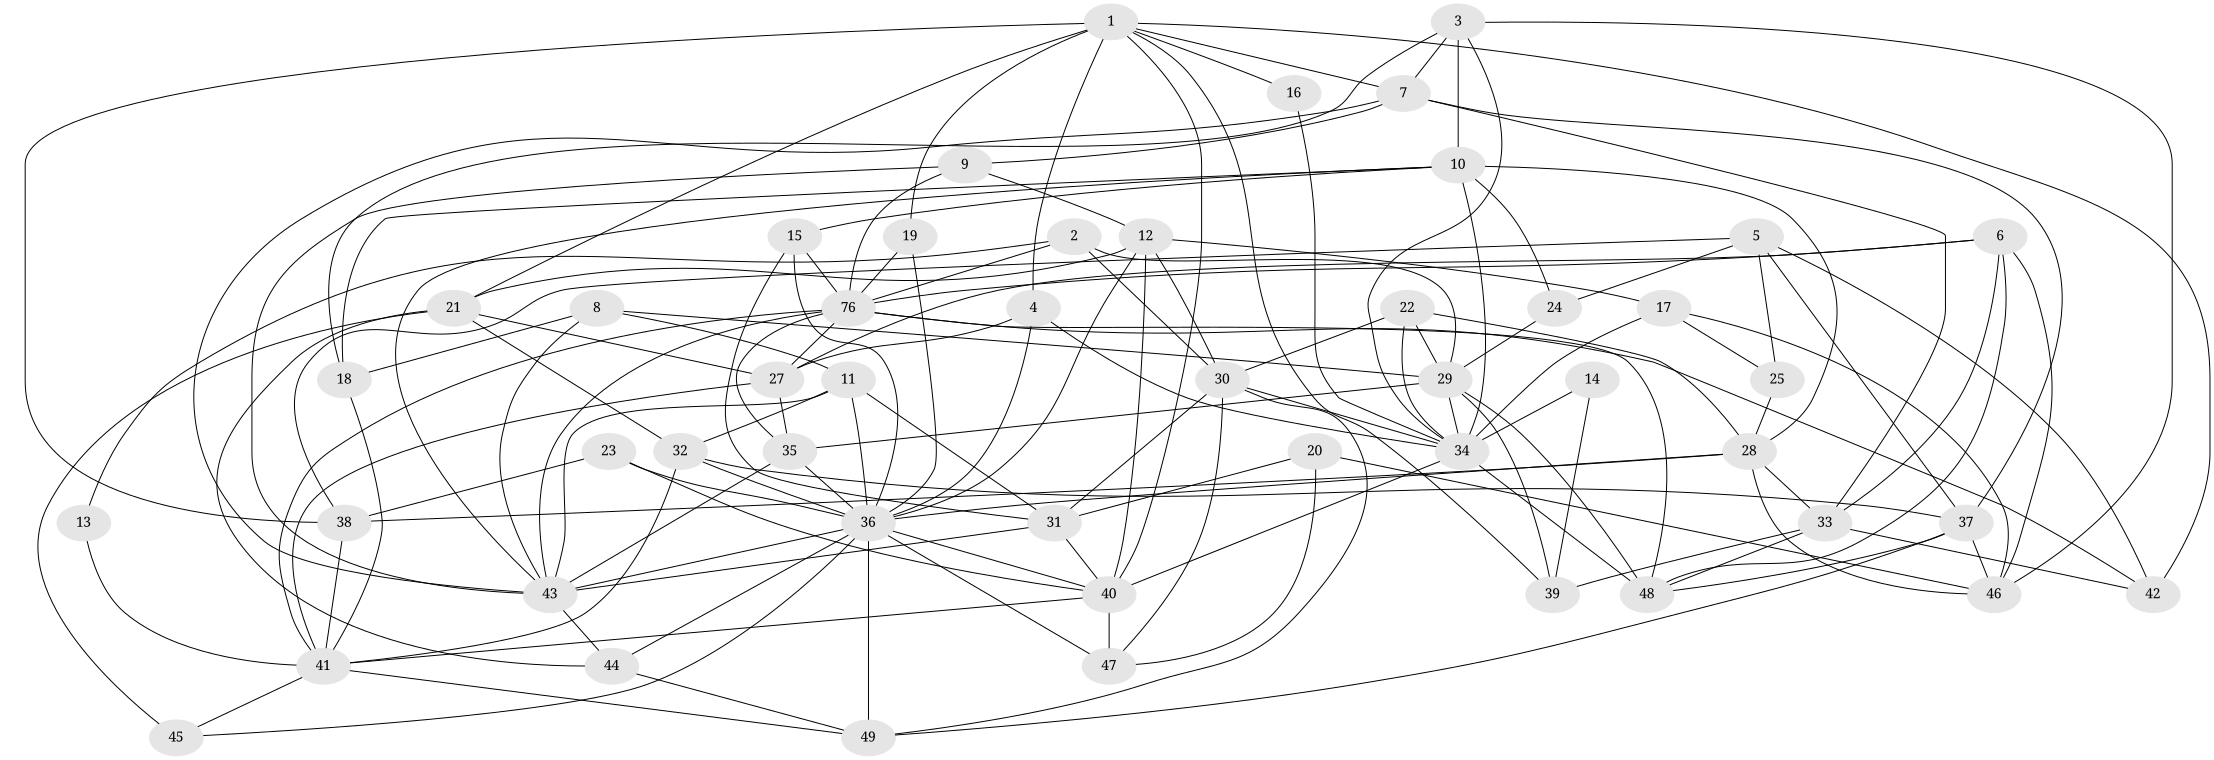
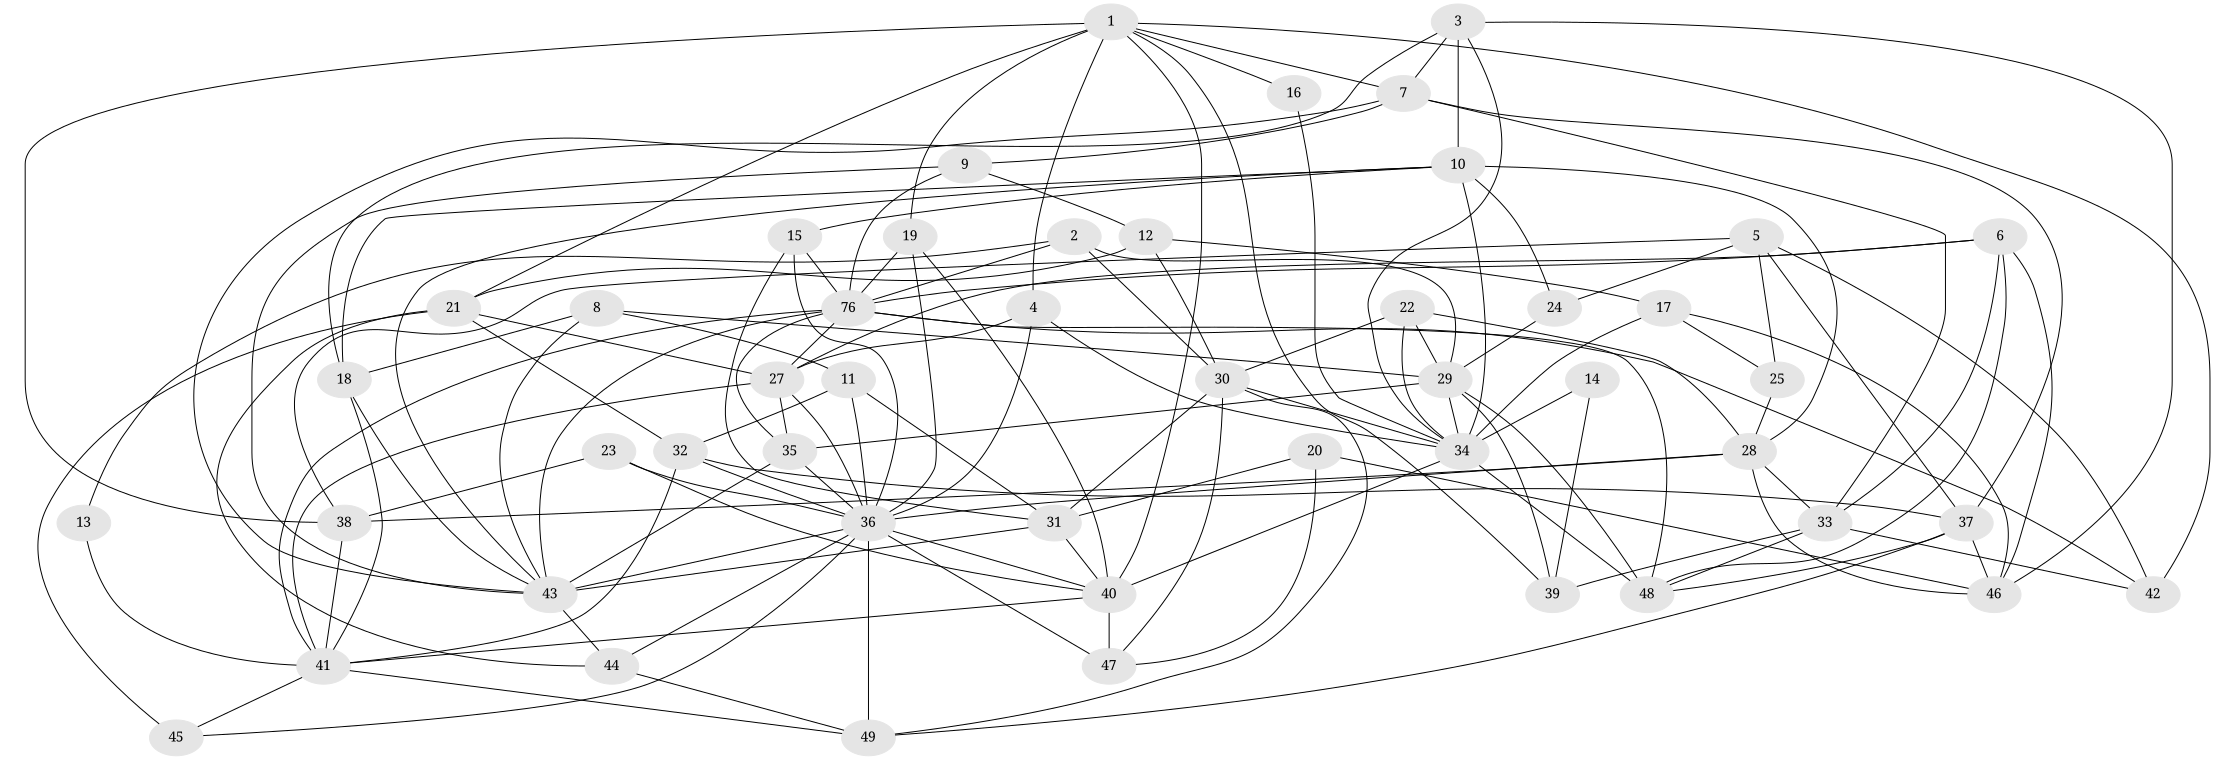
edge "11" -- "43": now "18" -- "43"
edge "12" -- "36": now "27" -- "36"
edge "12" -- "40": now "19" -- "40"
